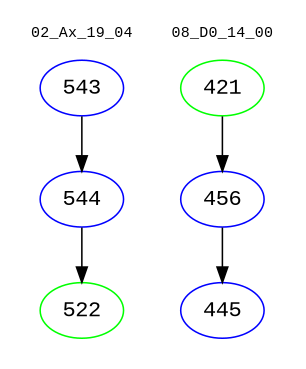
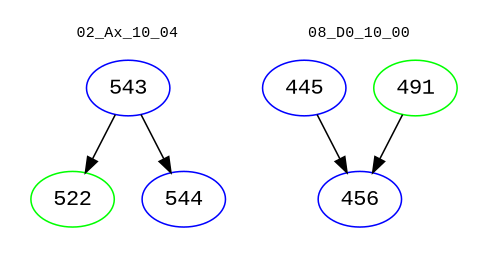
cluster "02_Ax_19_04": label "02_Ax_19_04" -> "02_Ax_10_04"
cluster "08_D0_14_00": label "08_D0_14_00" -> "08_D0_10_00"
node "421": label "421" -> "491"
edge "544" -> "522": now "543" -> "522"
edge "456" -> "445": reversed
